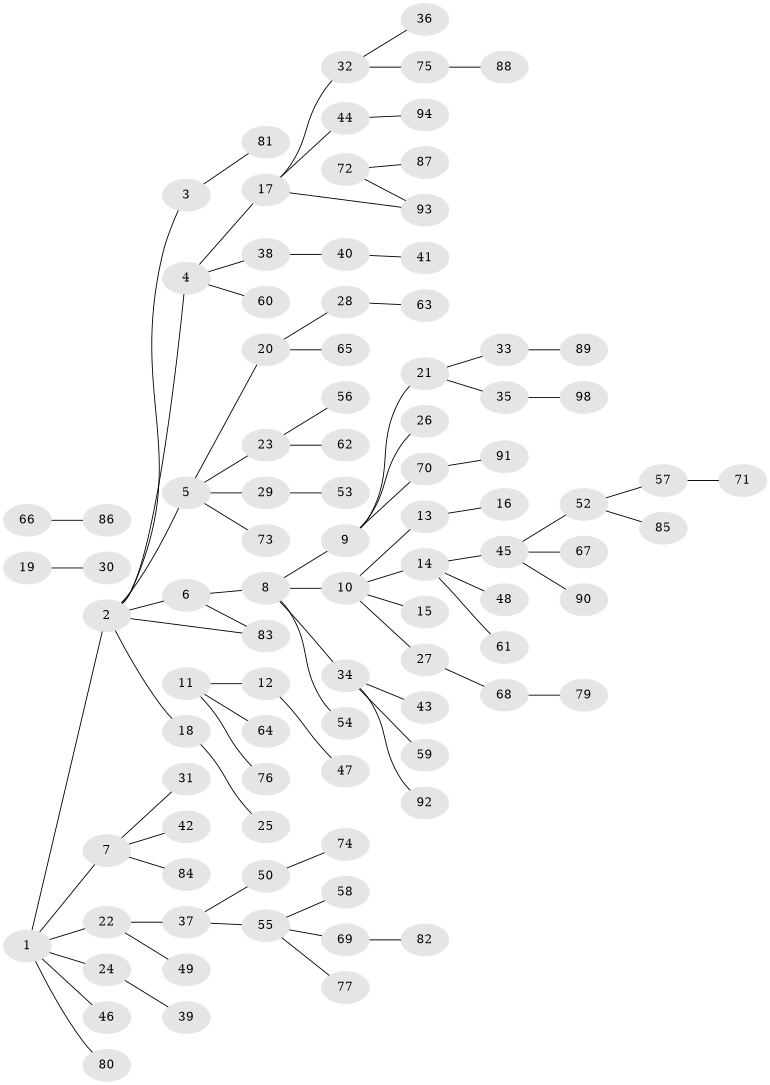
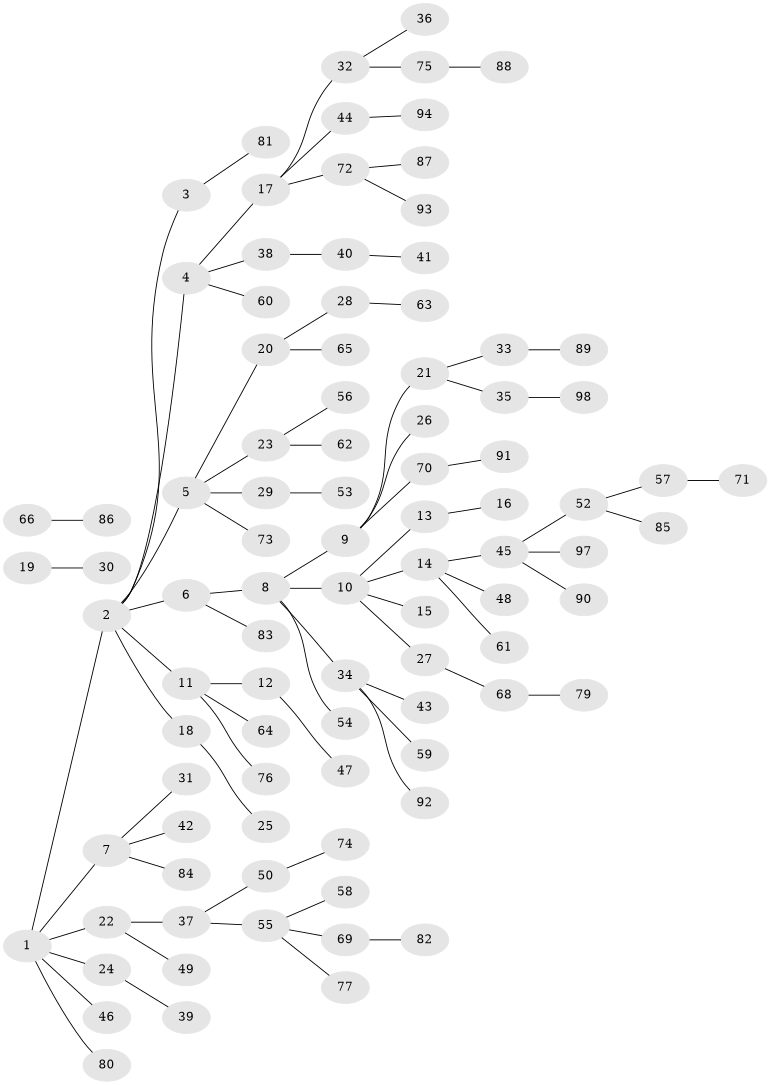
edge "17" -- "93": now "17" -- "72"
node "67": label "67" -> "97"
edge "2" -- "83": now "2" -- "11"
